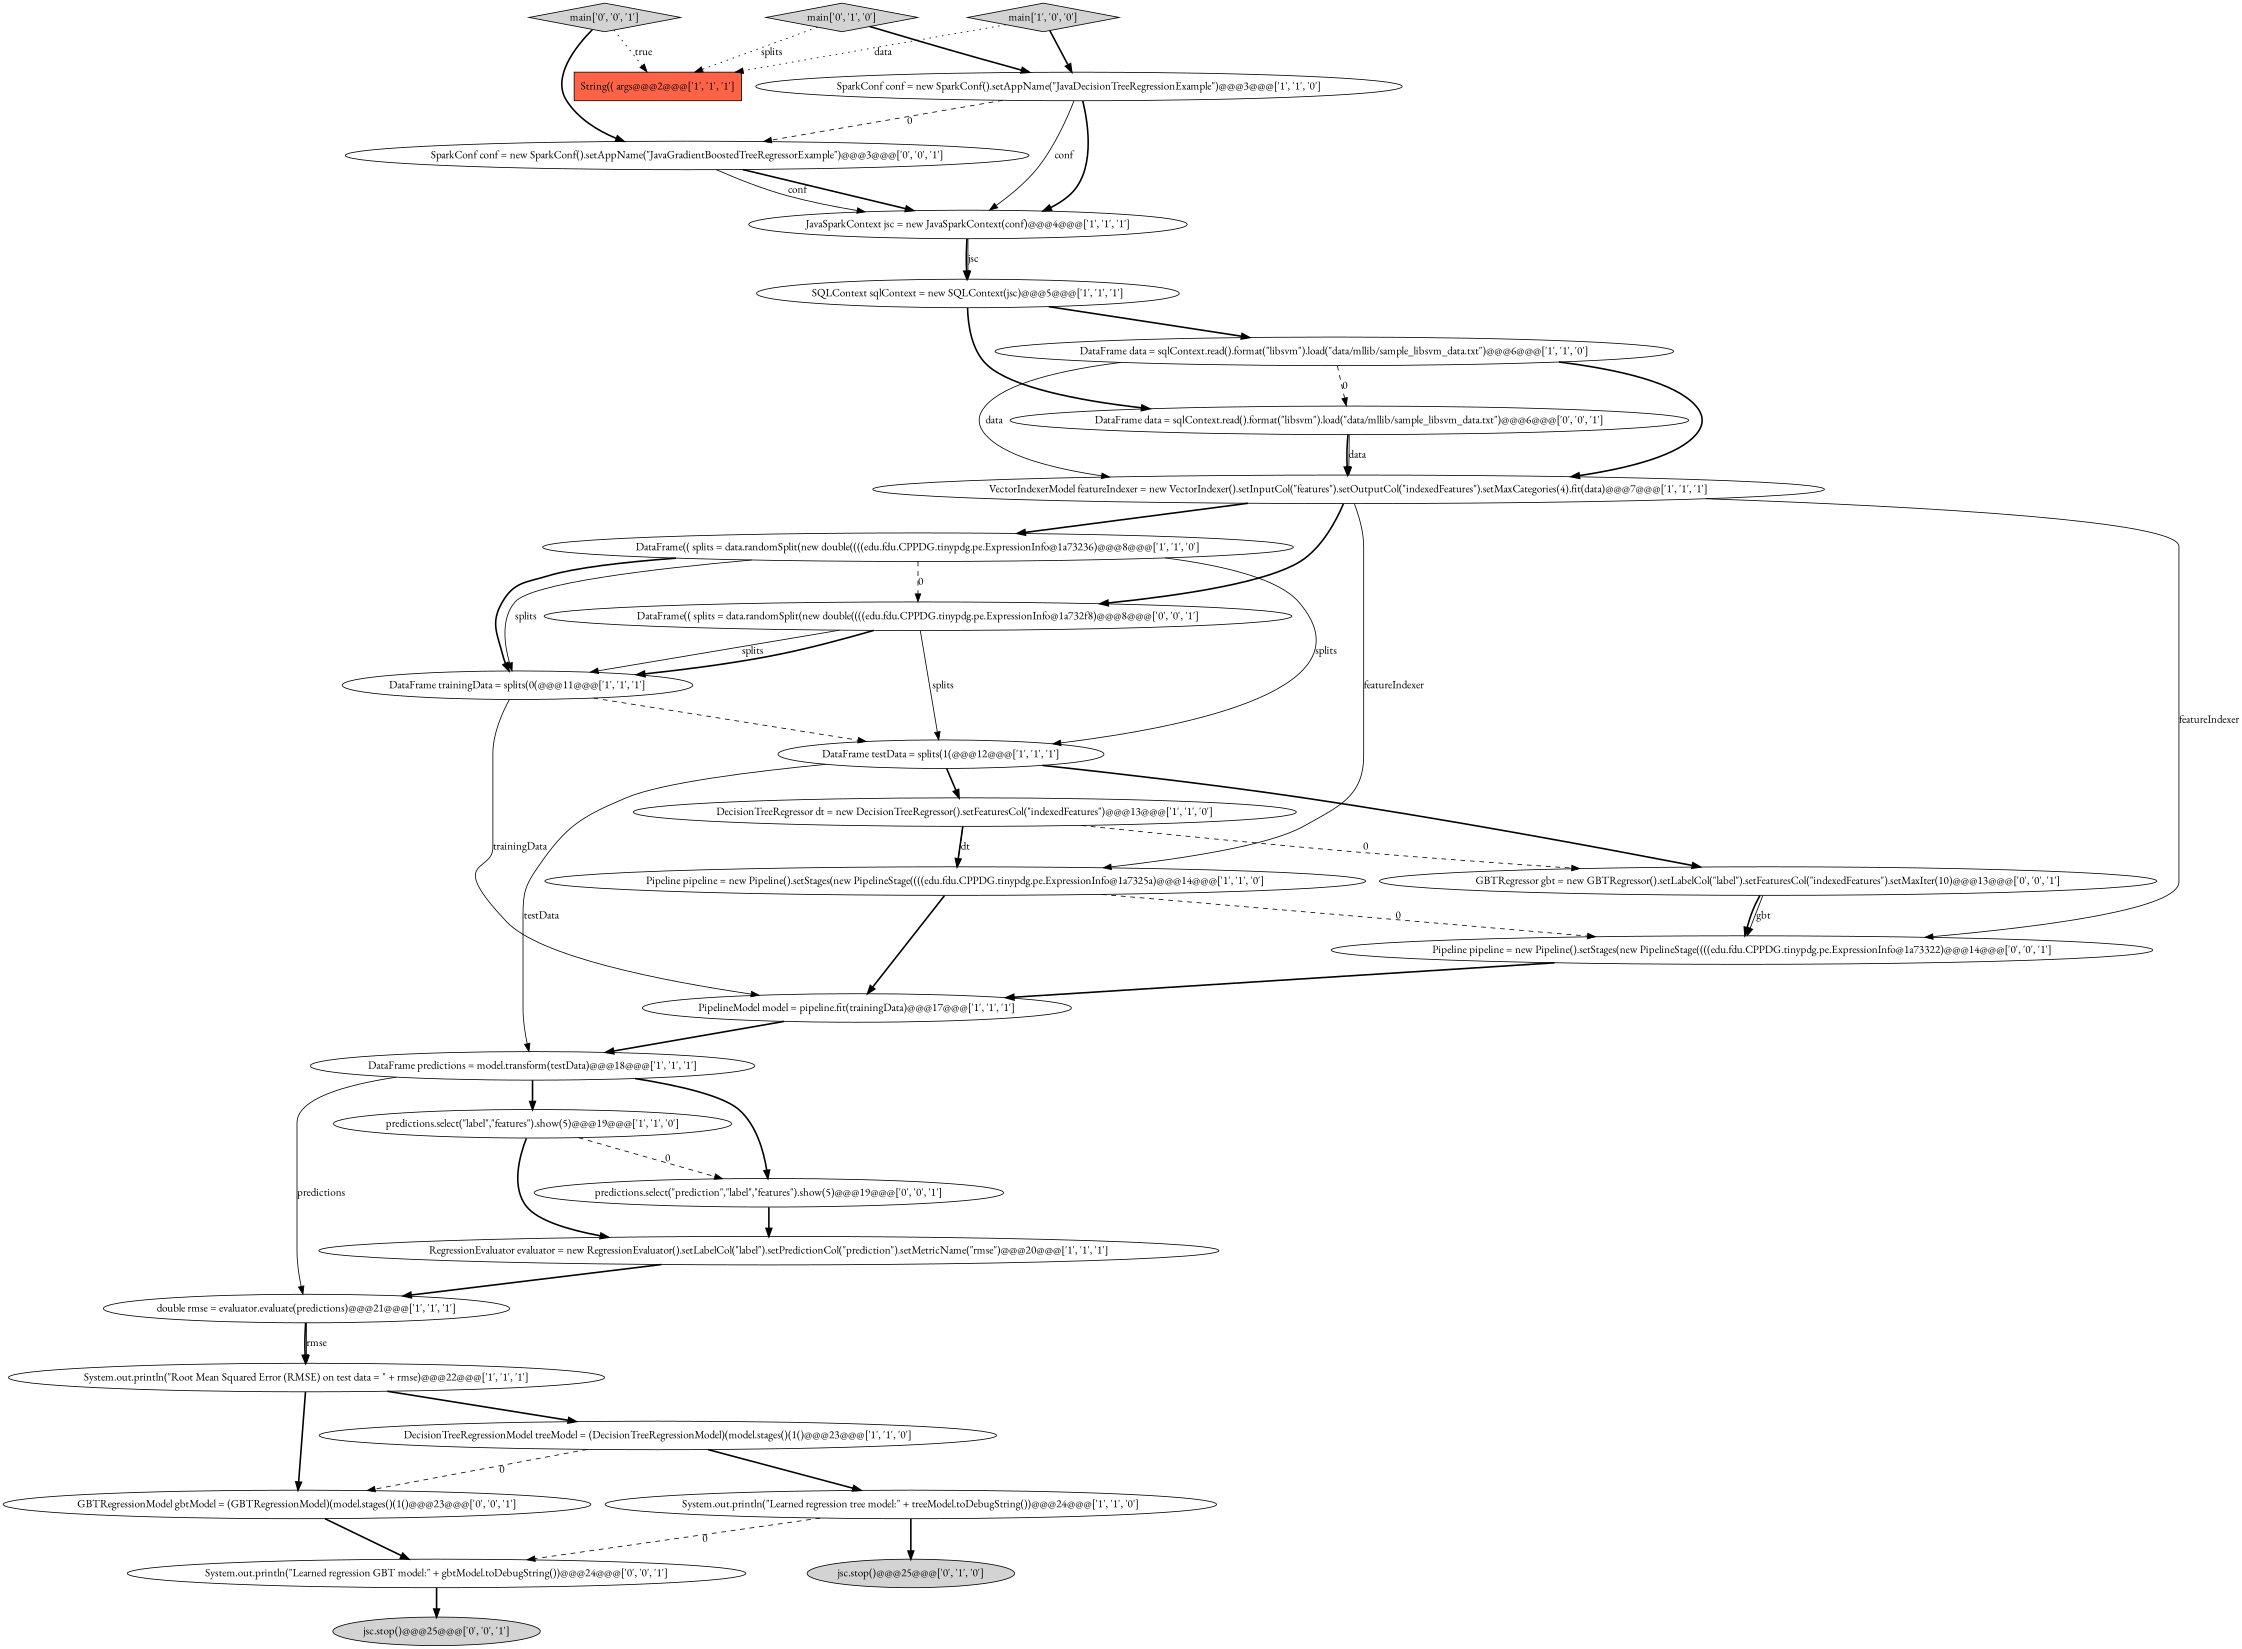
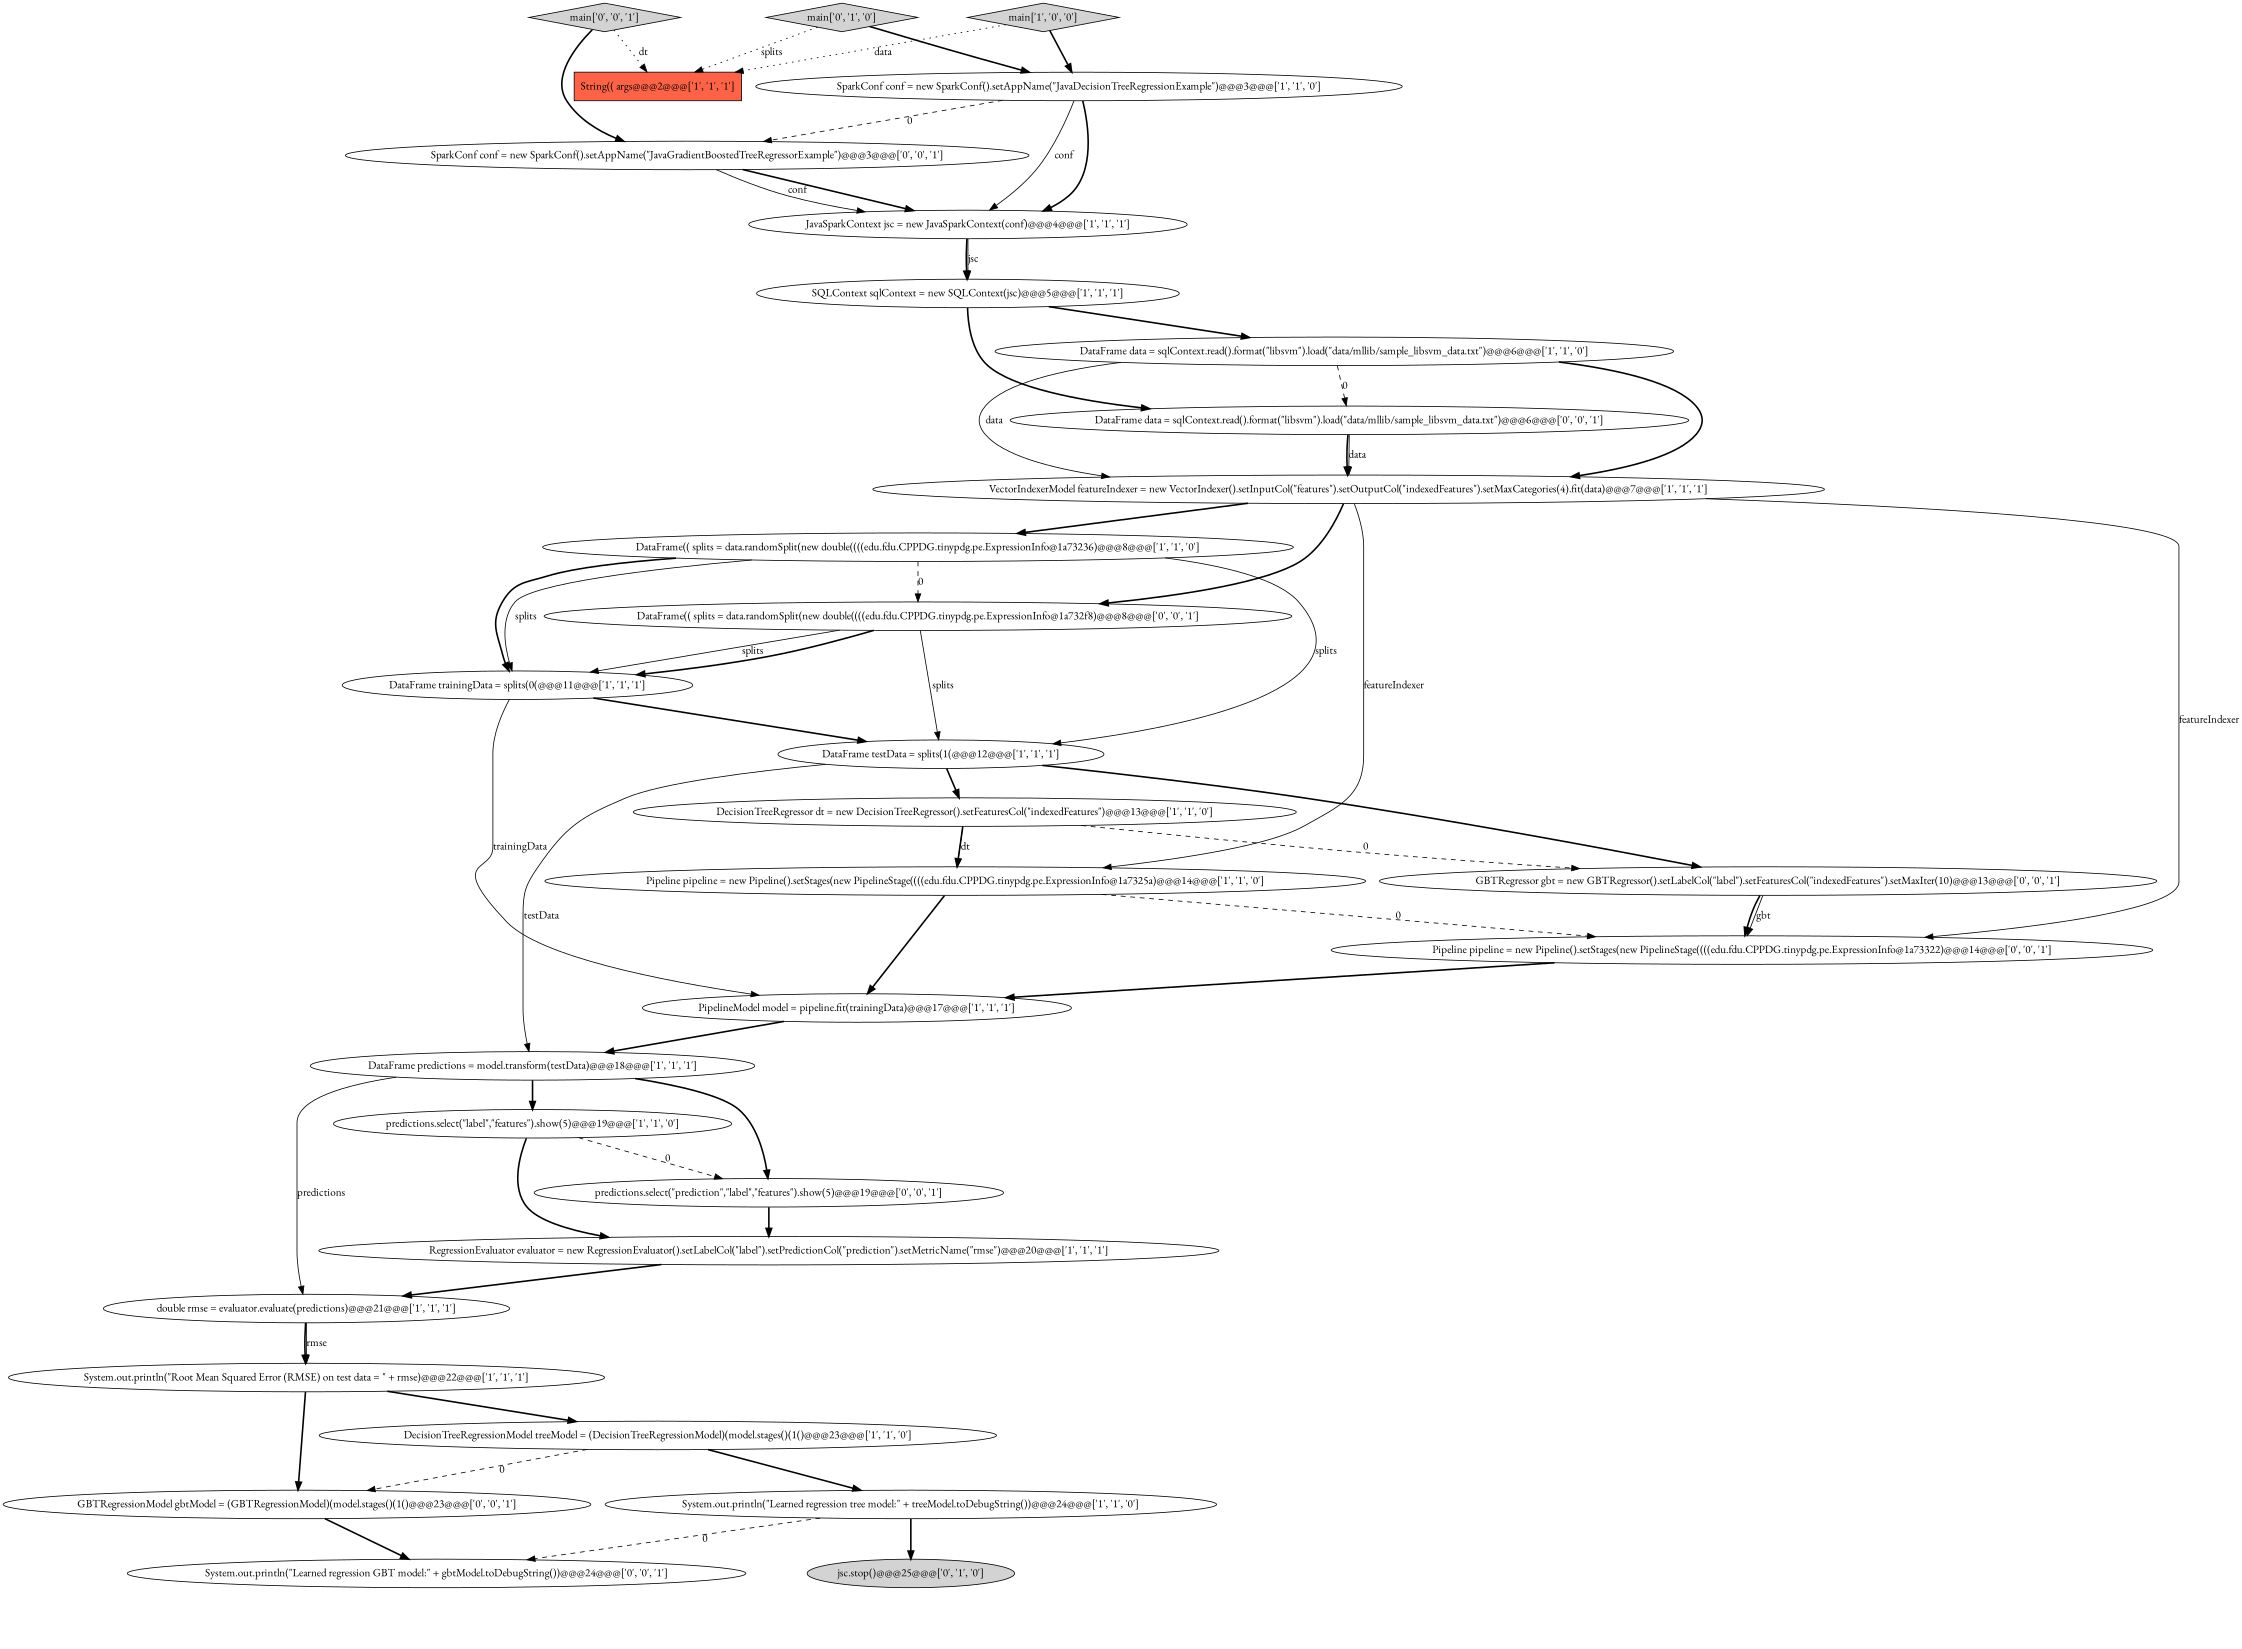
edge "main['0', '0', '1']" -> "String(( args@@@2@@@['1', '1', '1']": label "true" -> "dt"
edge "DataFrame trainingData = splits(0(@@@11@@@['1', '1', '1']" -> "DataFrame testData = splits(1(@@@12@@@['1', '1', '1']": style dashed -> bold
node "jsc.stop()@@@25@@@['0', '0', '1']": removed
